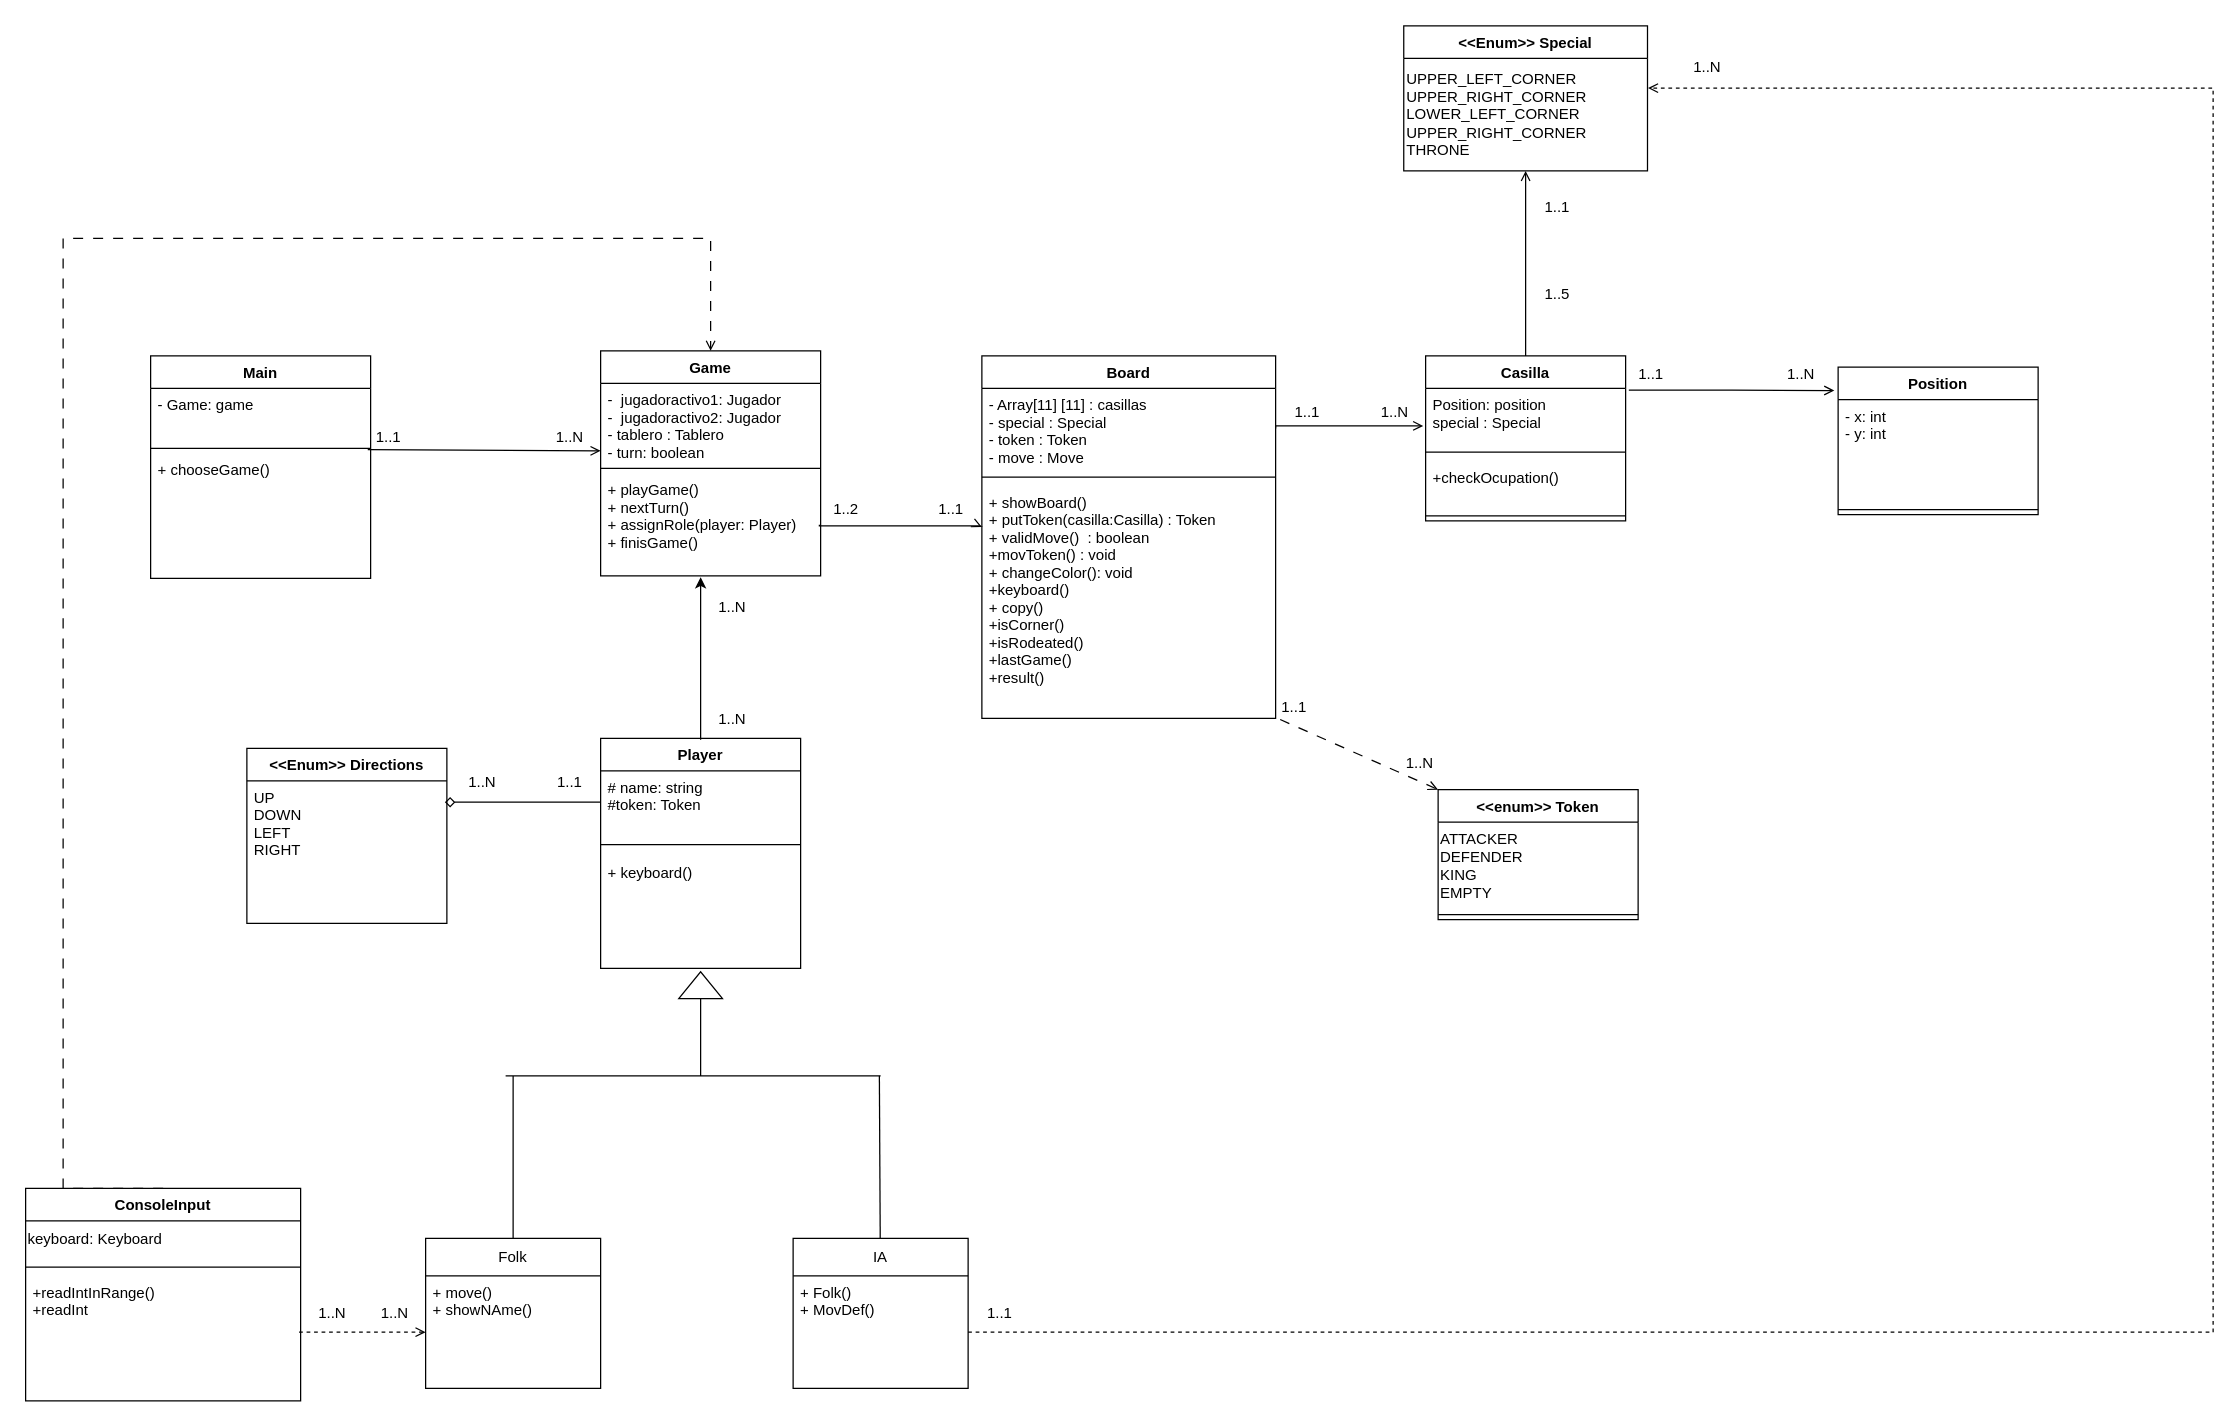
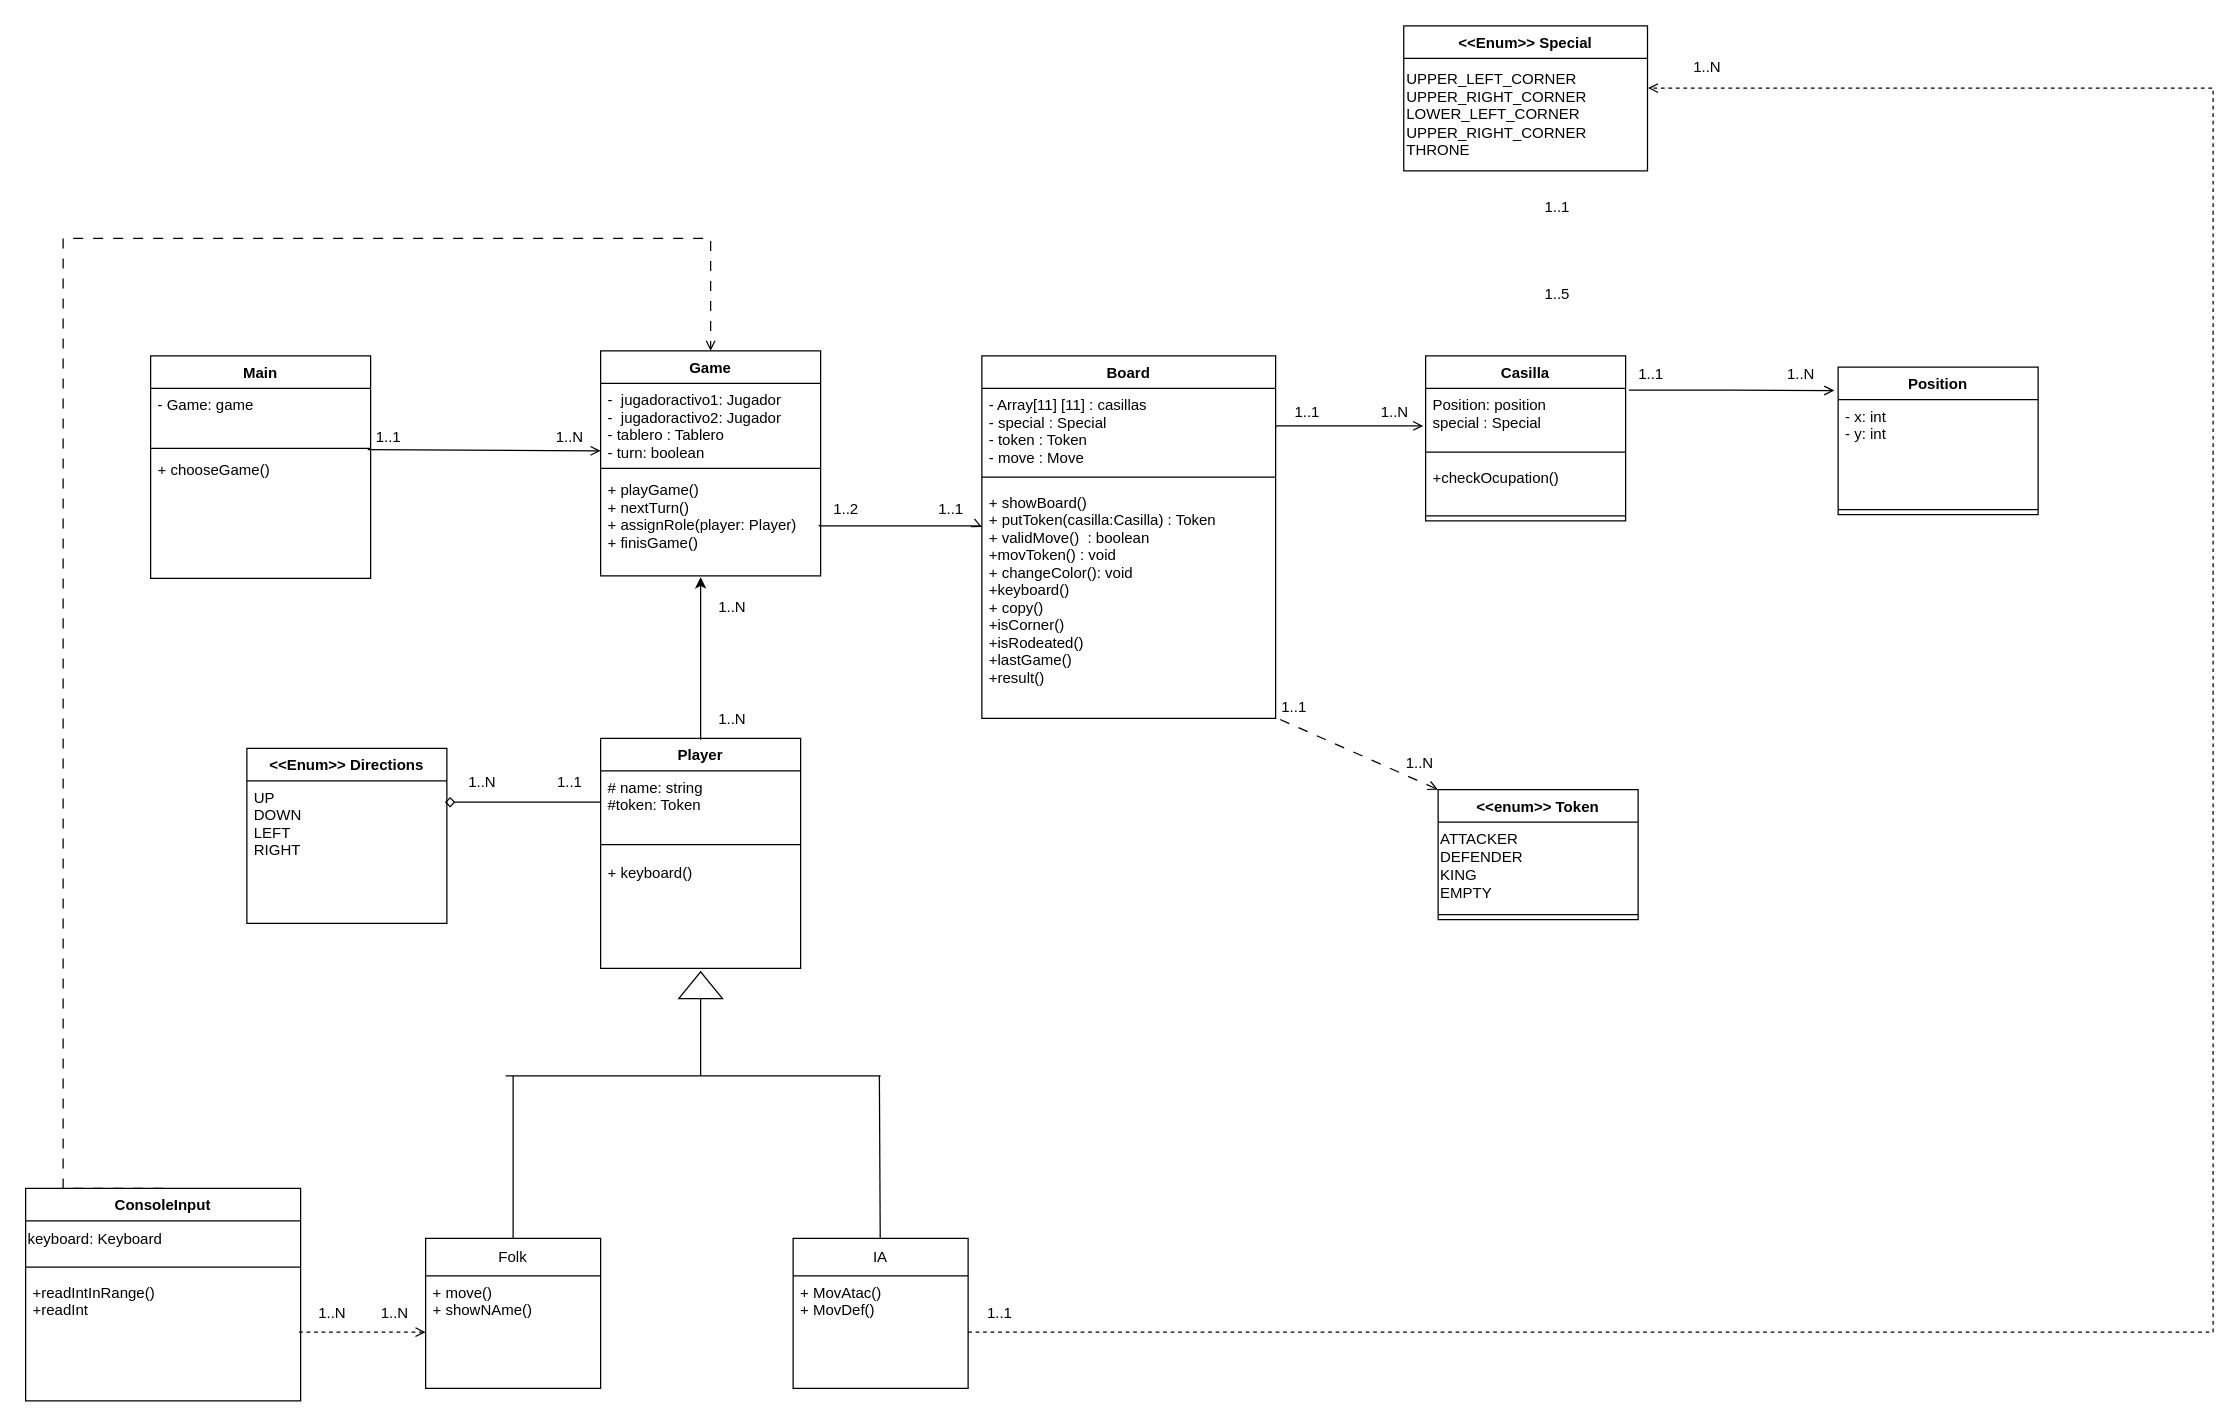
edge "Casilla" -> "UPPER_LEFT_CORNER UPPER_RIGHT_CORNER LOWER_LEFT_CORNER UPPER_RIGHT_CORNER THRONE": removed
node "+ Folk() + MovDef()": label "+ Folk() + MovDef()" -> "+ MovAtac() + MovDef()"
